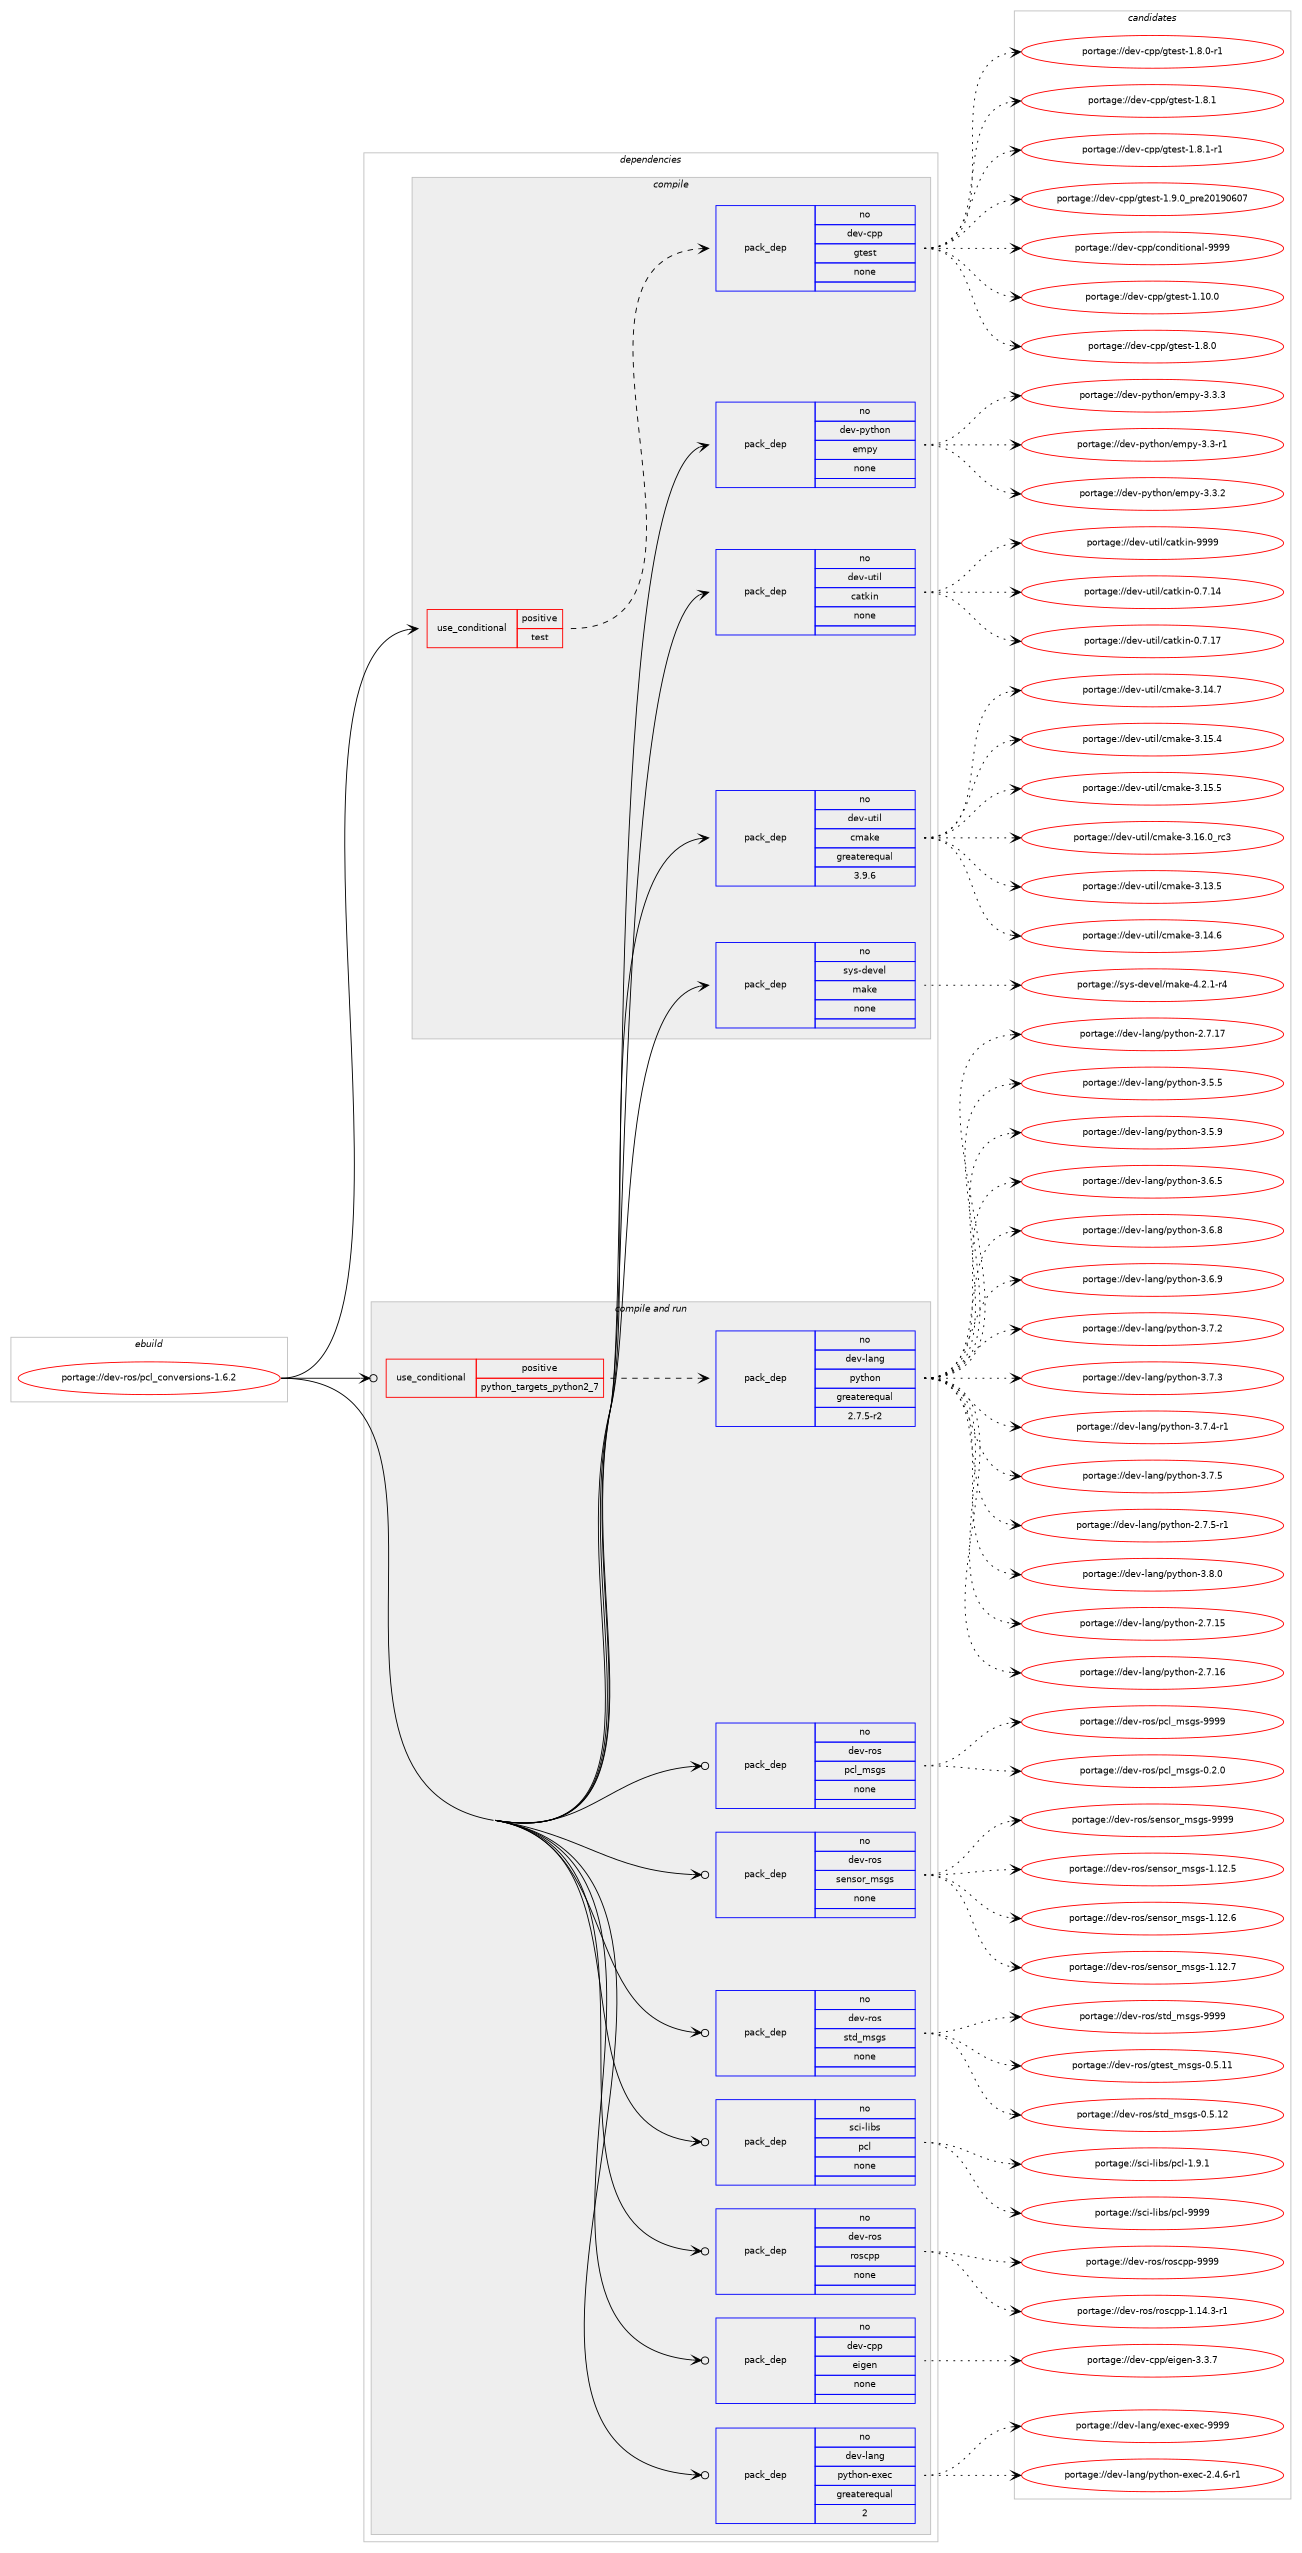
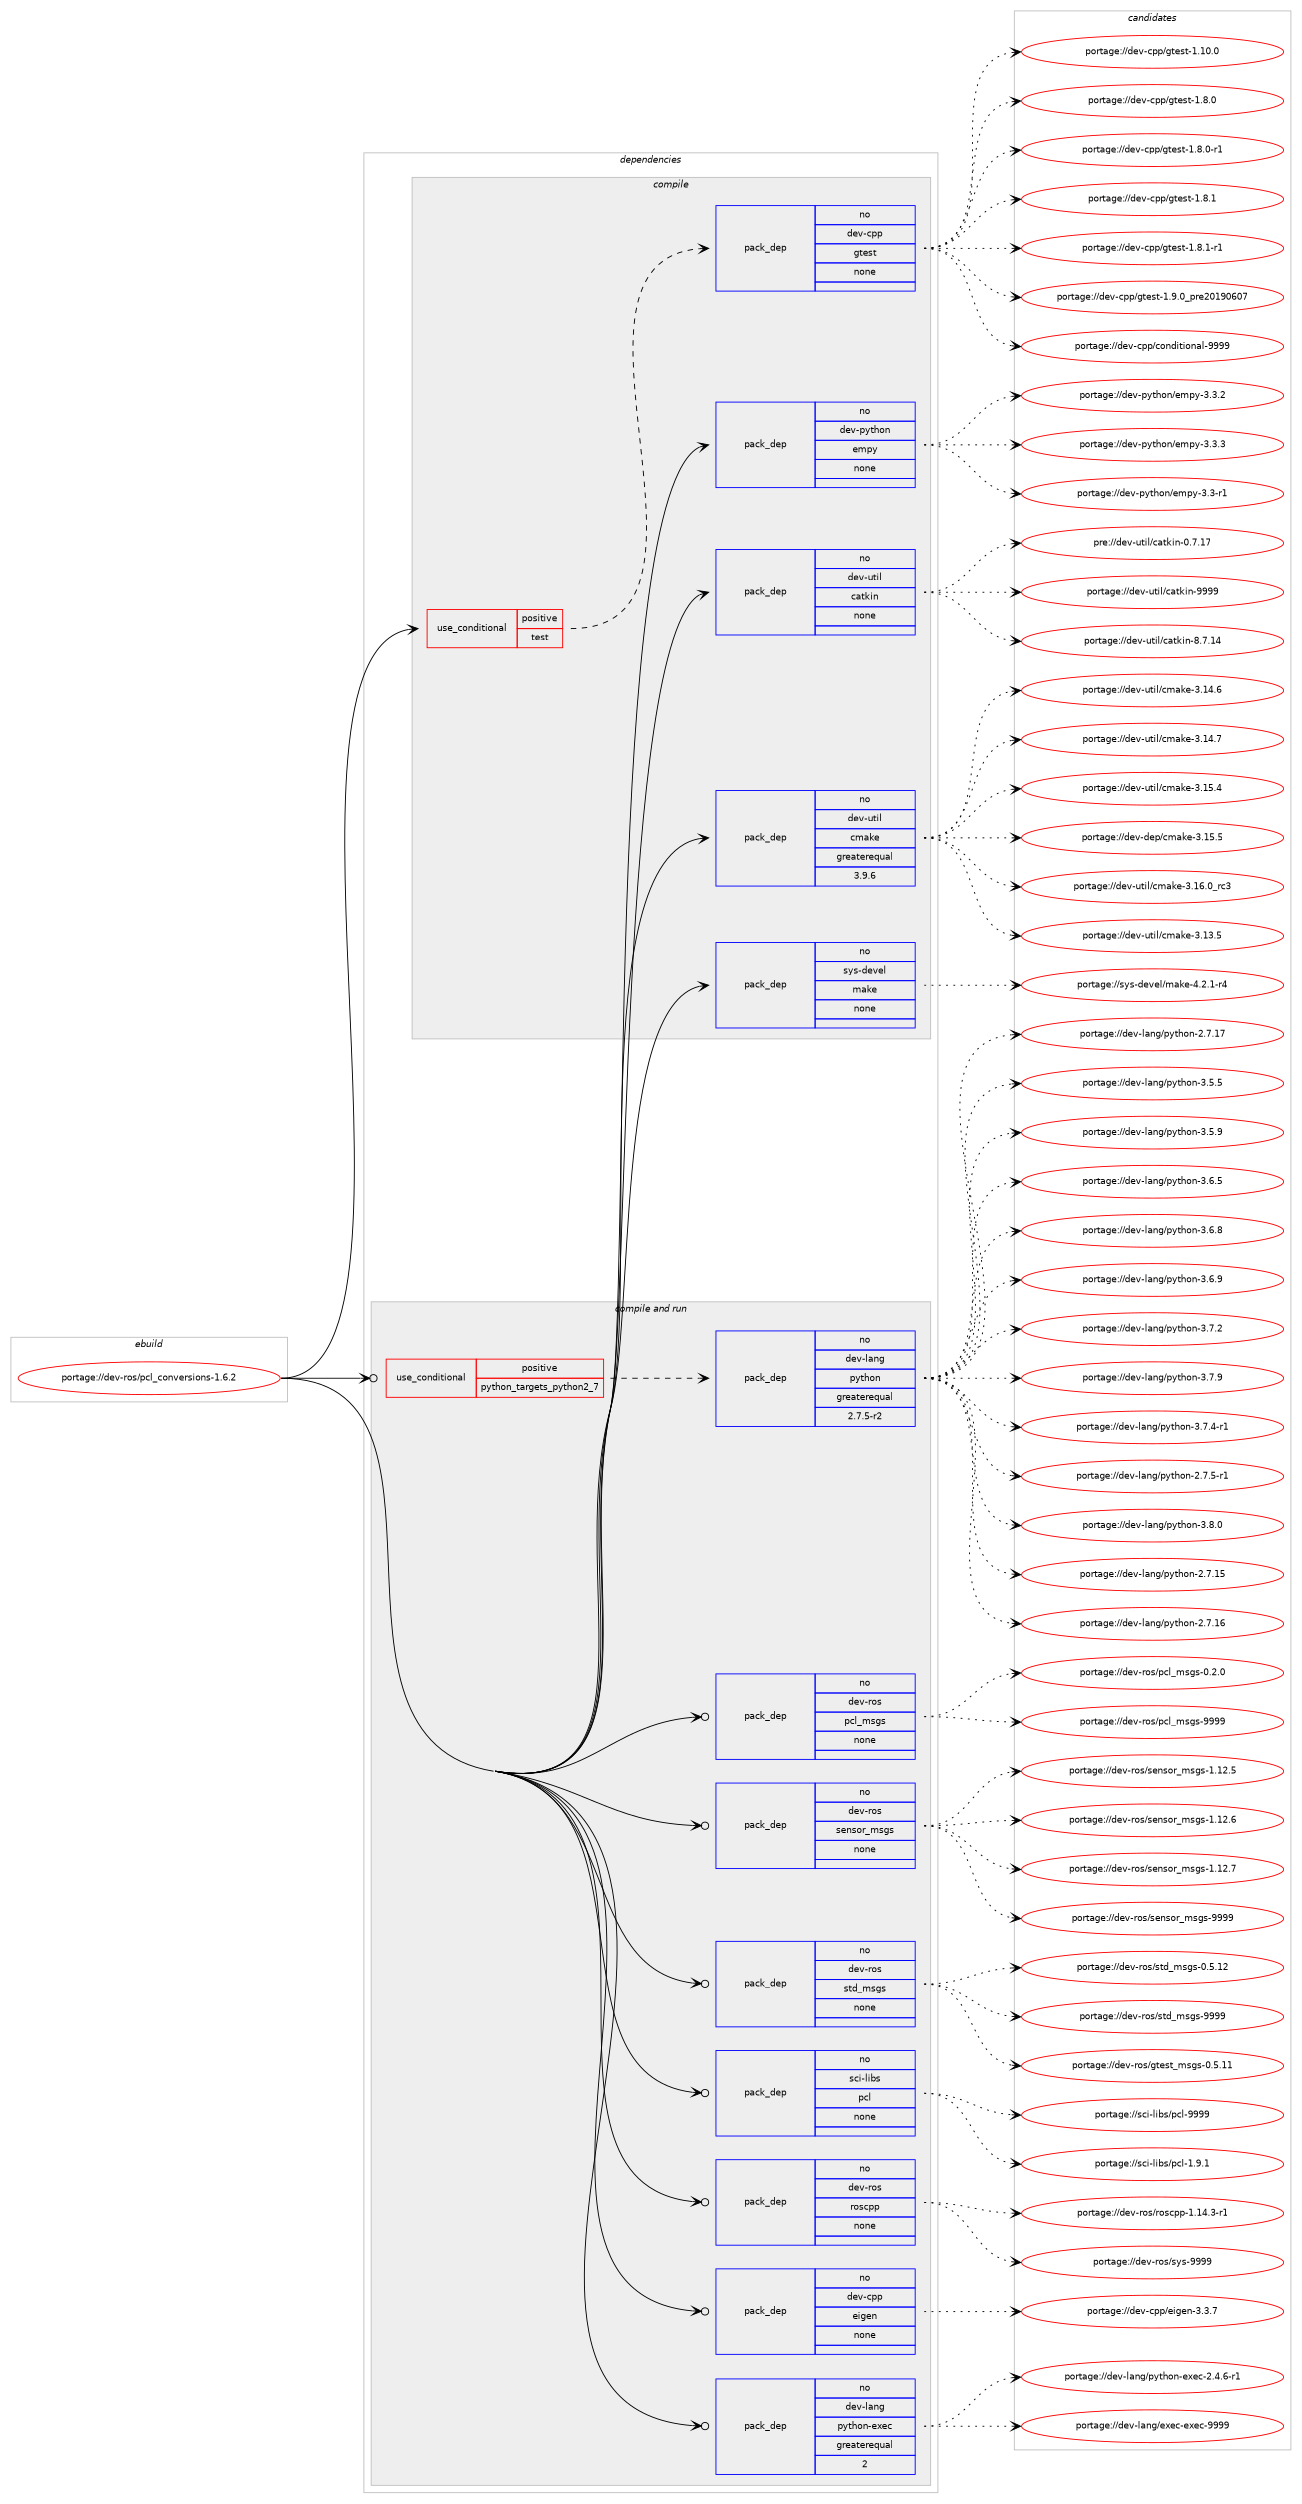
node "portage://dev-util/catkin-0.7.14": label "portage://dev-util/catkin-0.7.14" -> "portage://dev-util/catkin-8.7.14"
node "portage://dev-util/catkin-0.7.17": label "portage://dev-util/catkin-0.7.17" -> "pre://dev-util/catkin-0.7.17"
node "portage://dev-util/cmake-3.15.5": label "portage://dev-util/cmake-3.15.5" -> "portage://dev-dep/cmake-3.15.5"
node "portage://dev-lang/python-3.7.3": label "portage://dev-lang/python-3.7.3" -> "portage://dev-lang/python-3.7.9"
node "portage://dev-lang/python-3.7.5": removed
node "portage://dev-ros/roscpp-9999": label "portage://dev-ros/roscpp-9999" -> "portage://dev-ros/sys-9999"
